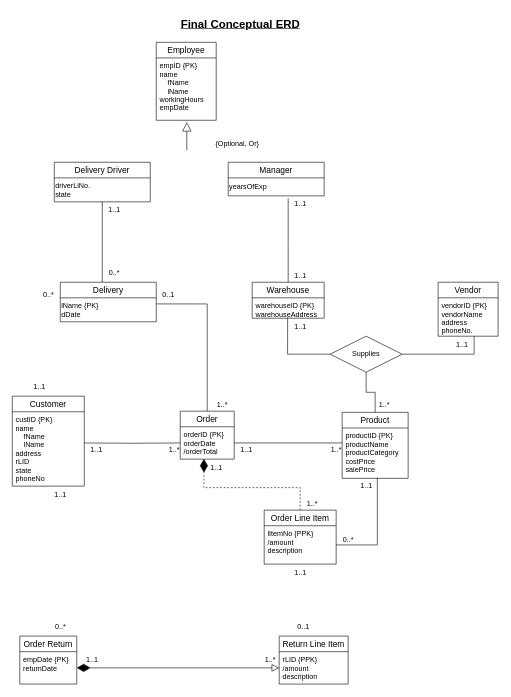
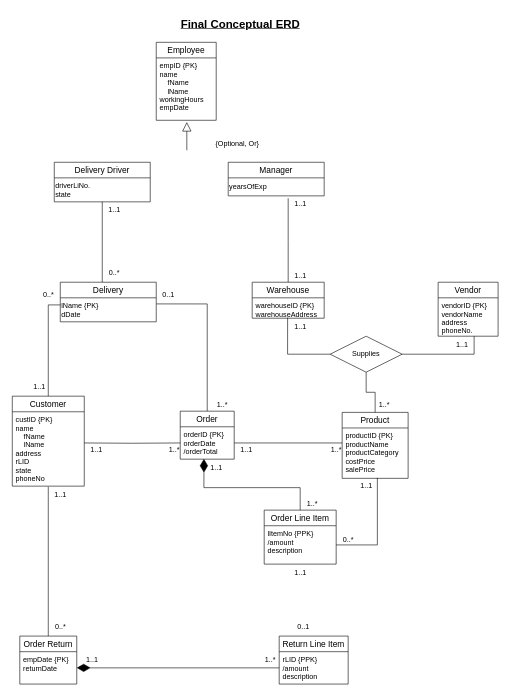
edge "lName {PK} dDate" -- "Customer": added
edge "Order Line Item" -> "orderID {PK} orderDate /orderTotal": style dashed -> solid
edge "custID {PK} name fName lName address rLID state phoneNo" -- "Order Return": added
edge "empDate {PK} returnDate" -- "rLID {PPK} /amount description": arrowhead block -> none
